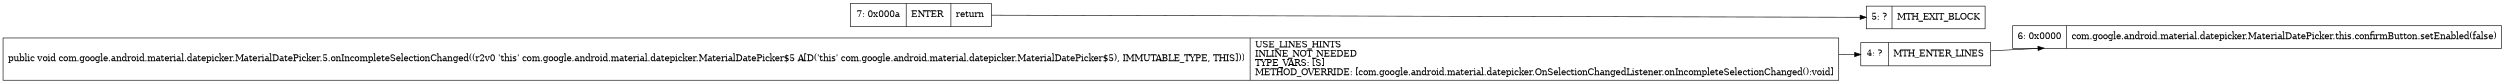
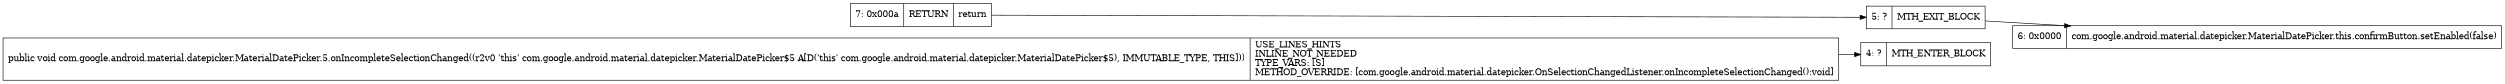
node "7: 0x000a": text "ENTER" -> "RETURN"
edge "4: ?" -> "6: 0x0000": now "5: ?" -> "6: 0x0000"
node "4: ?": text "MTH_ENTER_LINES" -> "MTH_ENTER_BLOCK"
